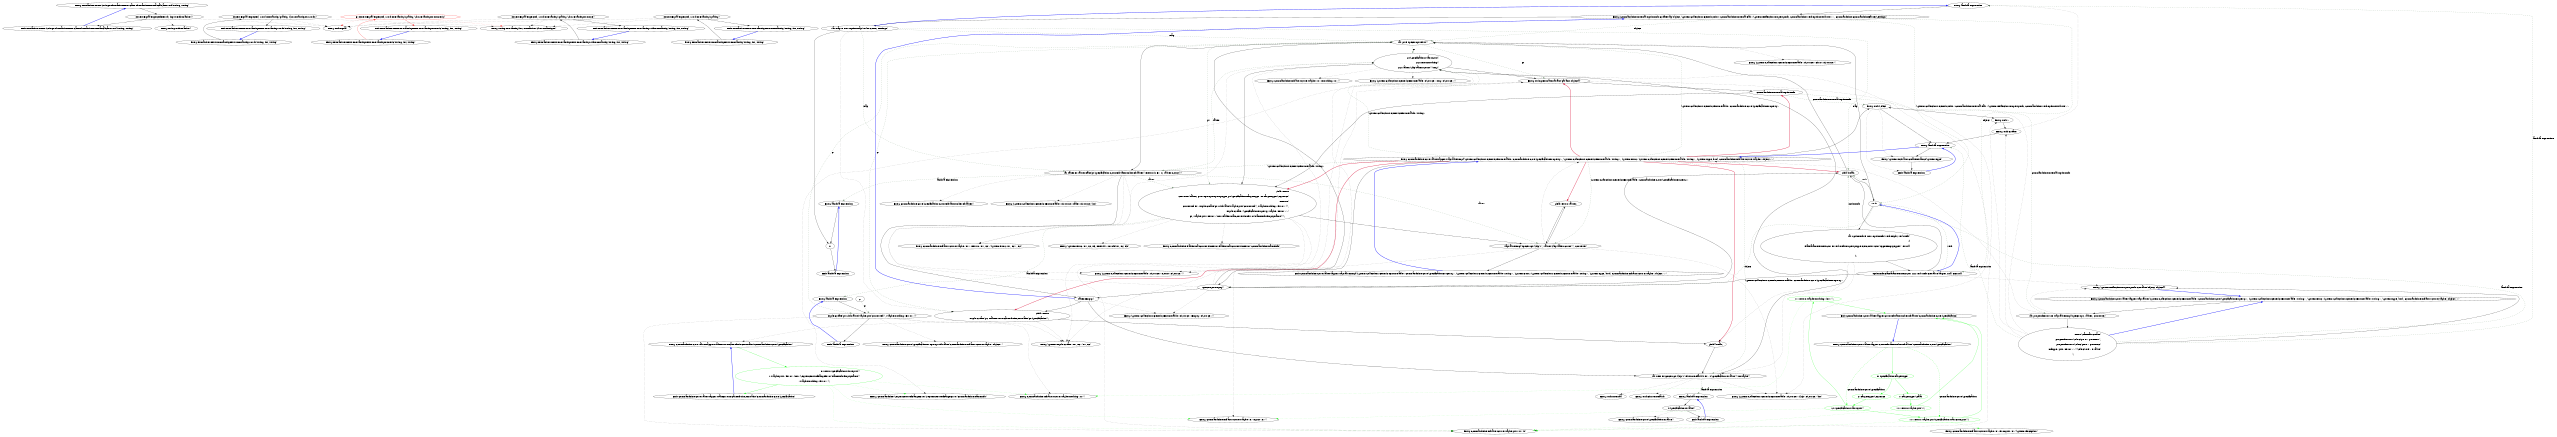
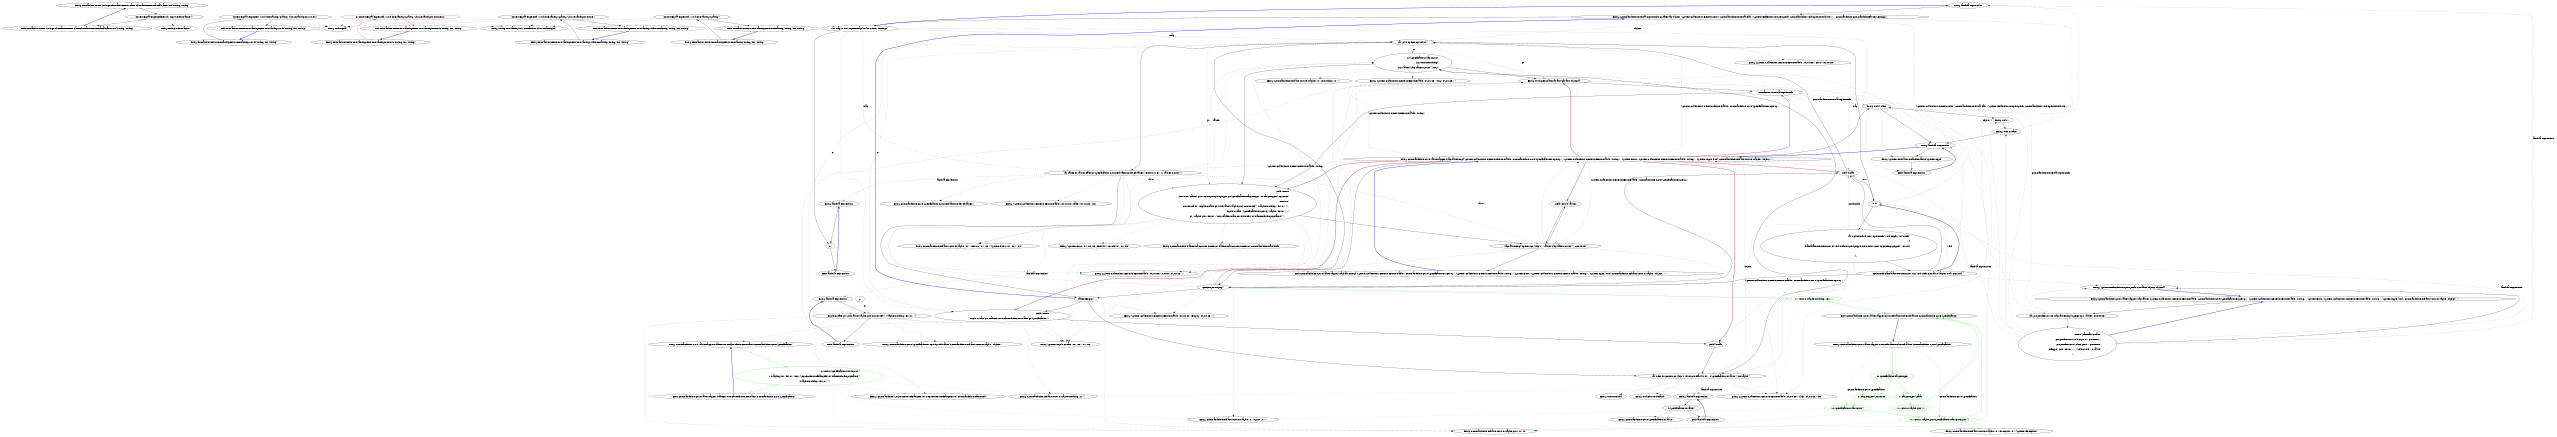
node "CommandLine.Internal.OptionInfo": label "CommandLine.Internal.OptionInfo" -> "Humanizer.Internal.OptionInfo"
edge "12: specification.Max.IsJust()" -> "11: return Maybe.Nothing<int>();": now "specProps.Empty()" -> "11: return Maybe.Nothing<int>();"
